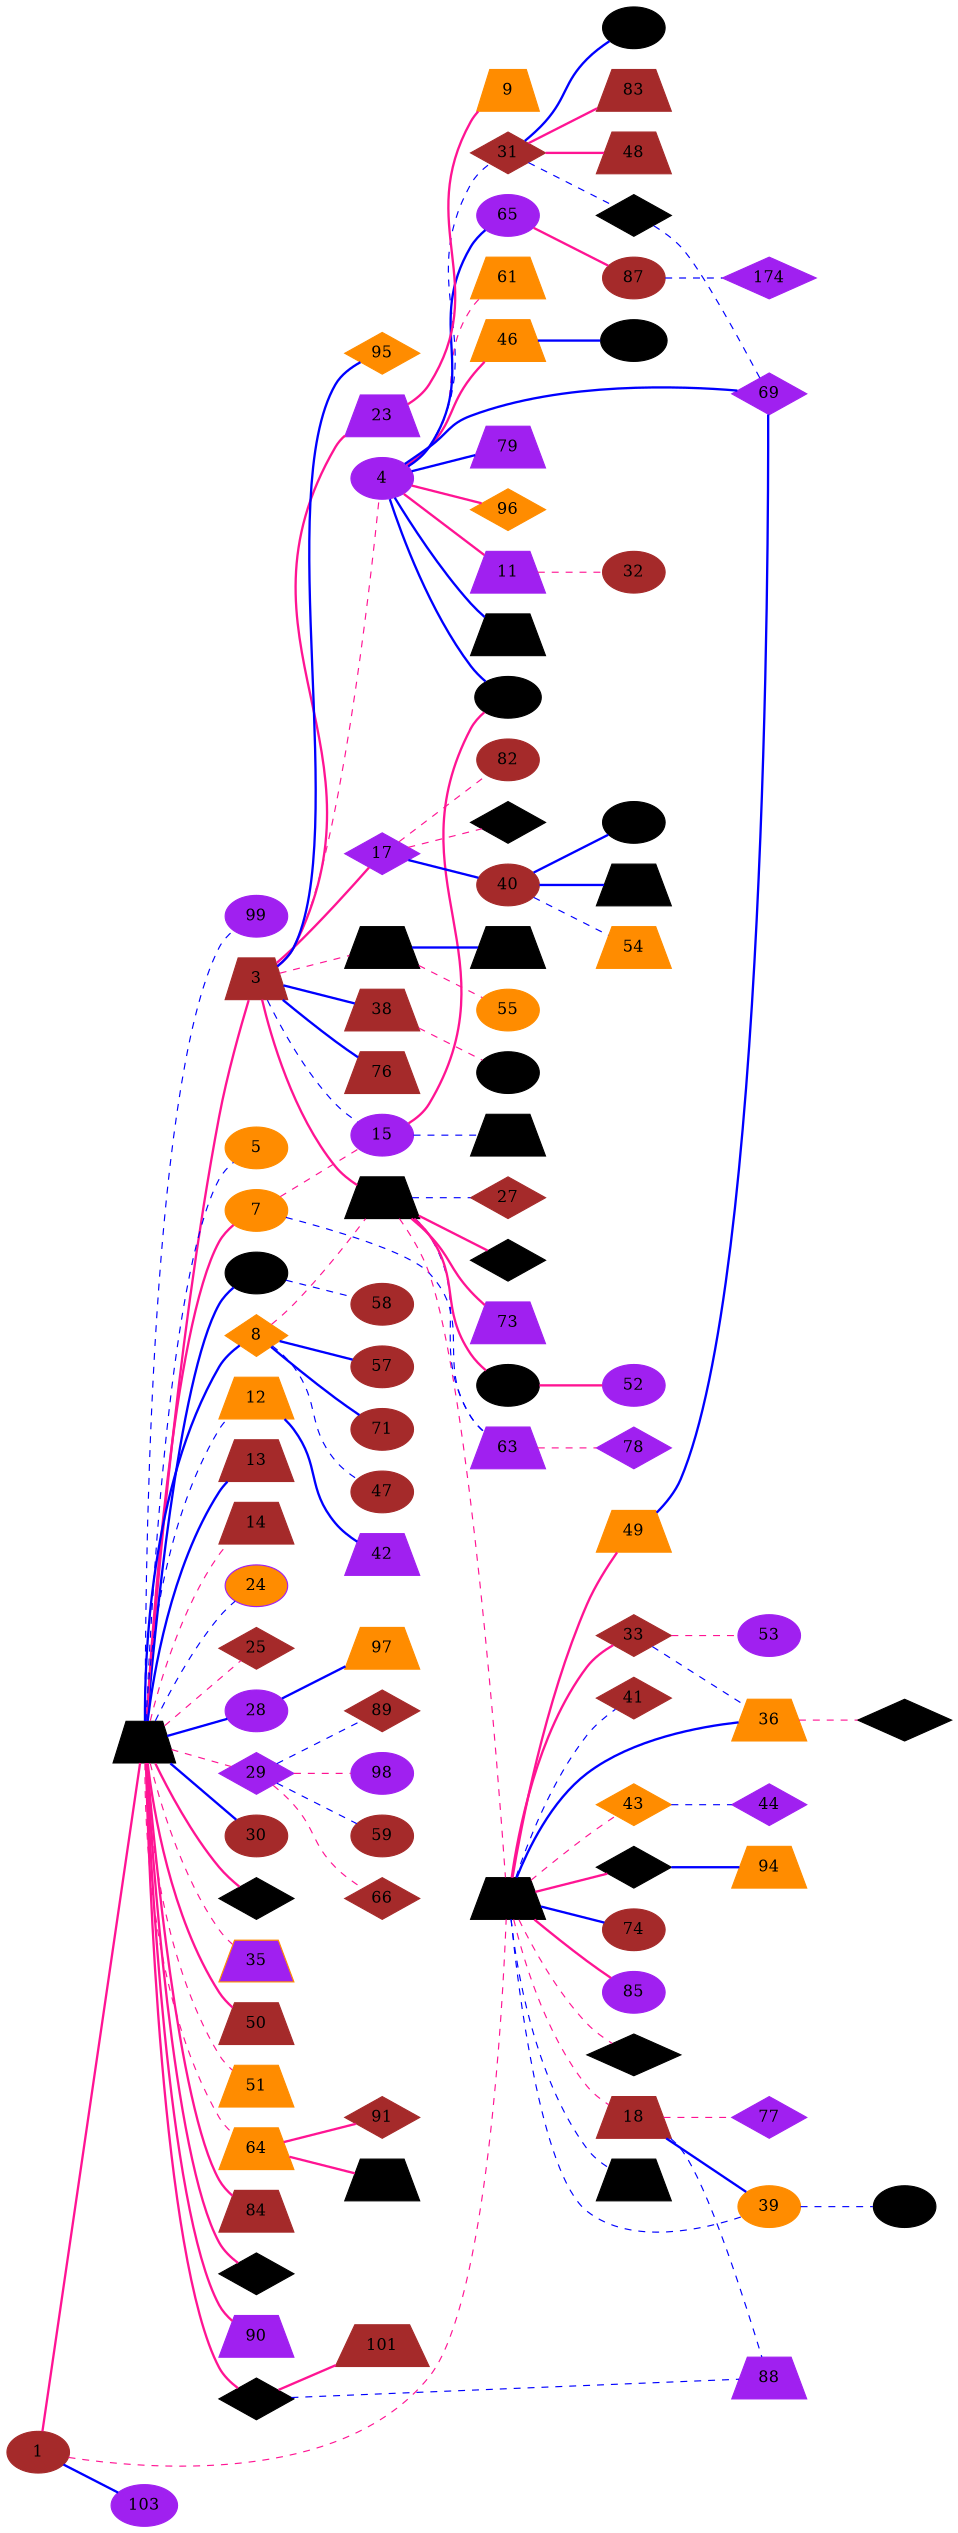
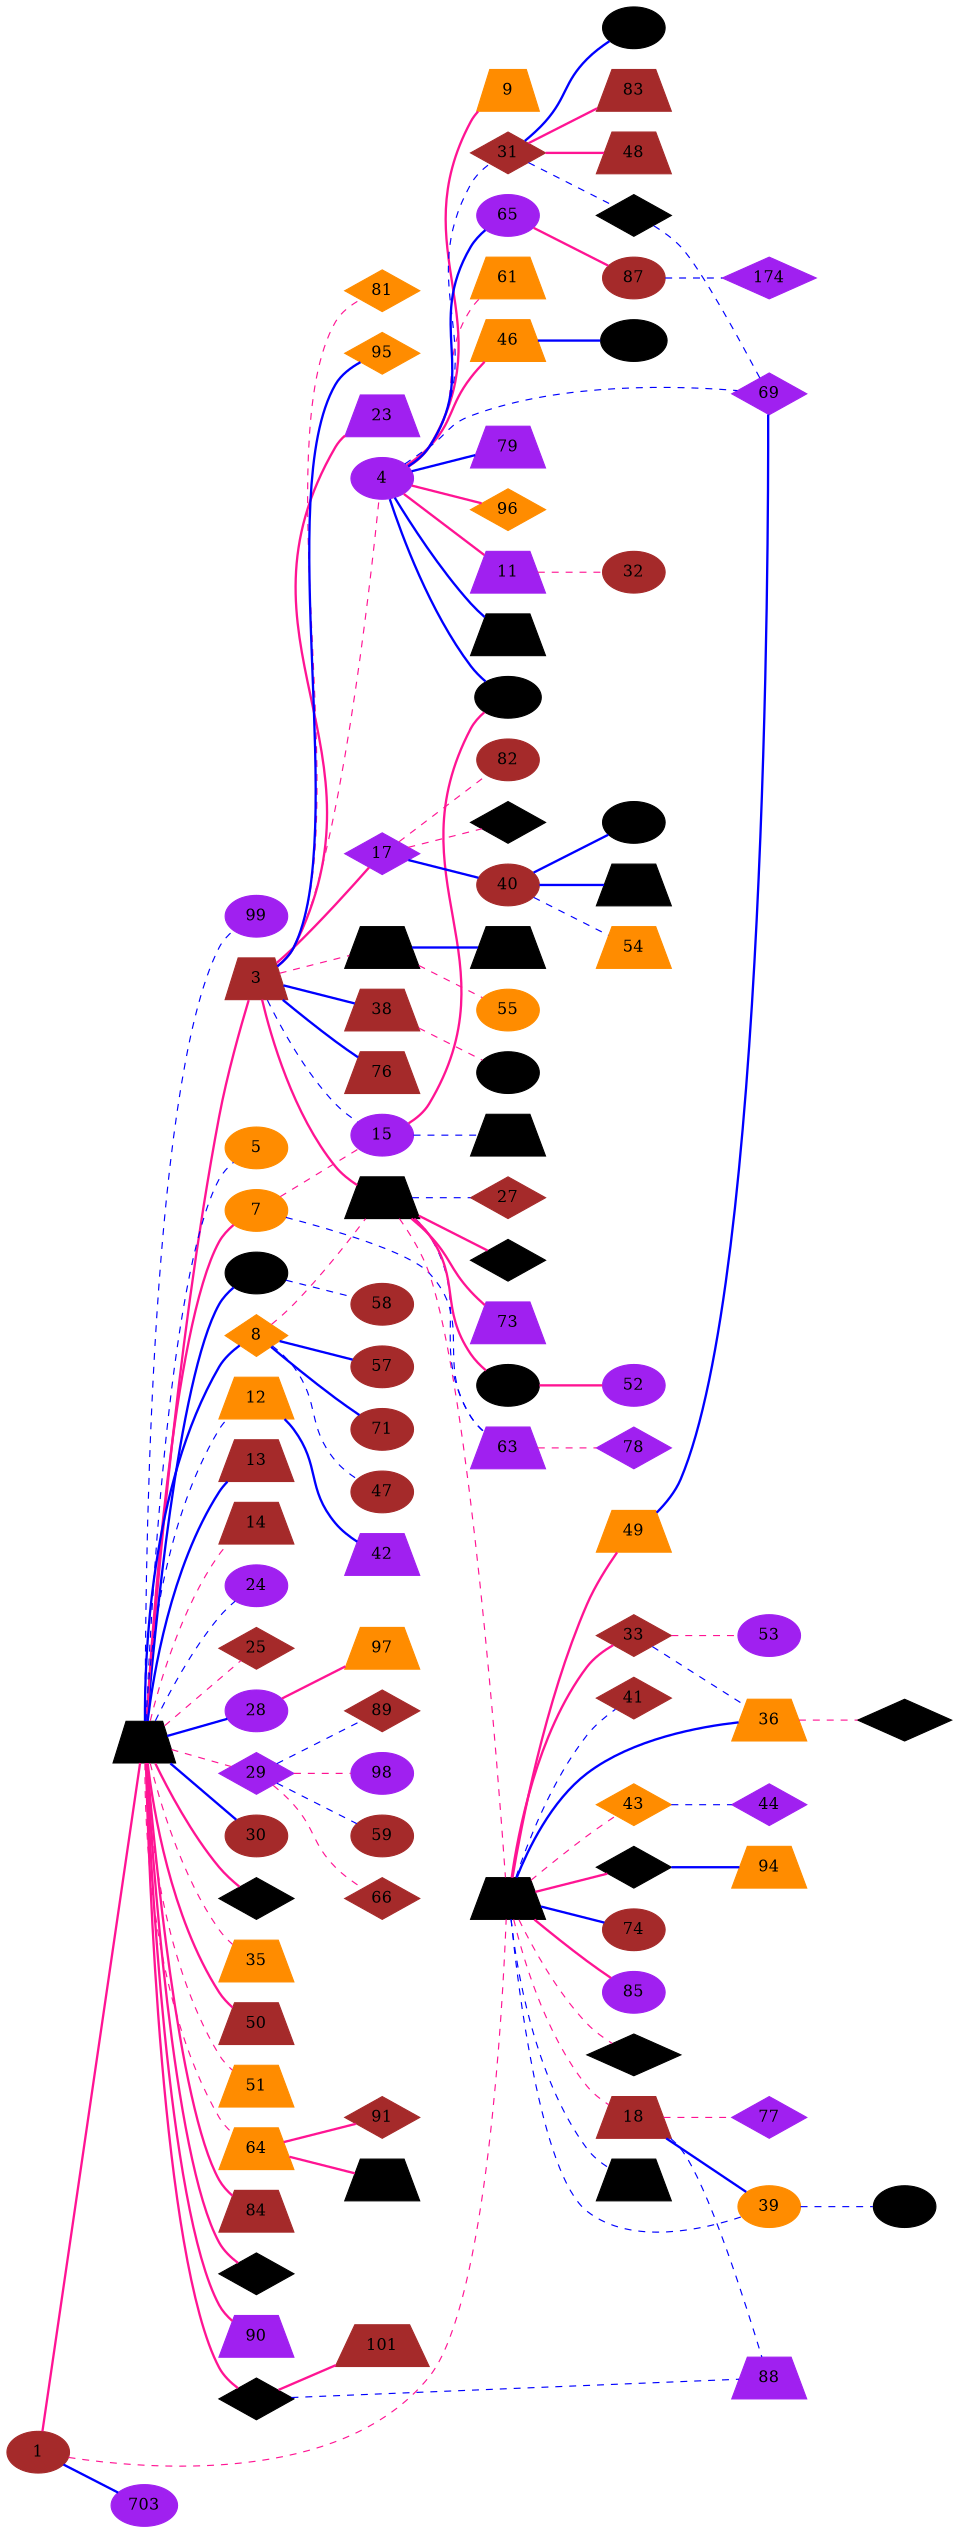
edge "9" -- "23": now "9" -- "4"
node "81": added
edge "69" -- "4": style bold -> dashed
node "24": fillcolor darkorange -> purple
edge "97" -- "28": color blue -> deeppink
node "35": fillcolor purple -> darkorange
node "103": label "103" -> "703"
